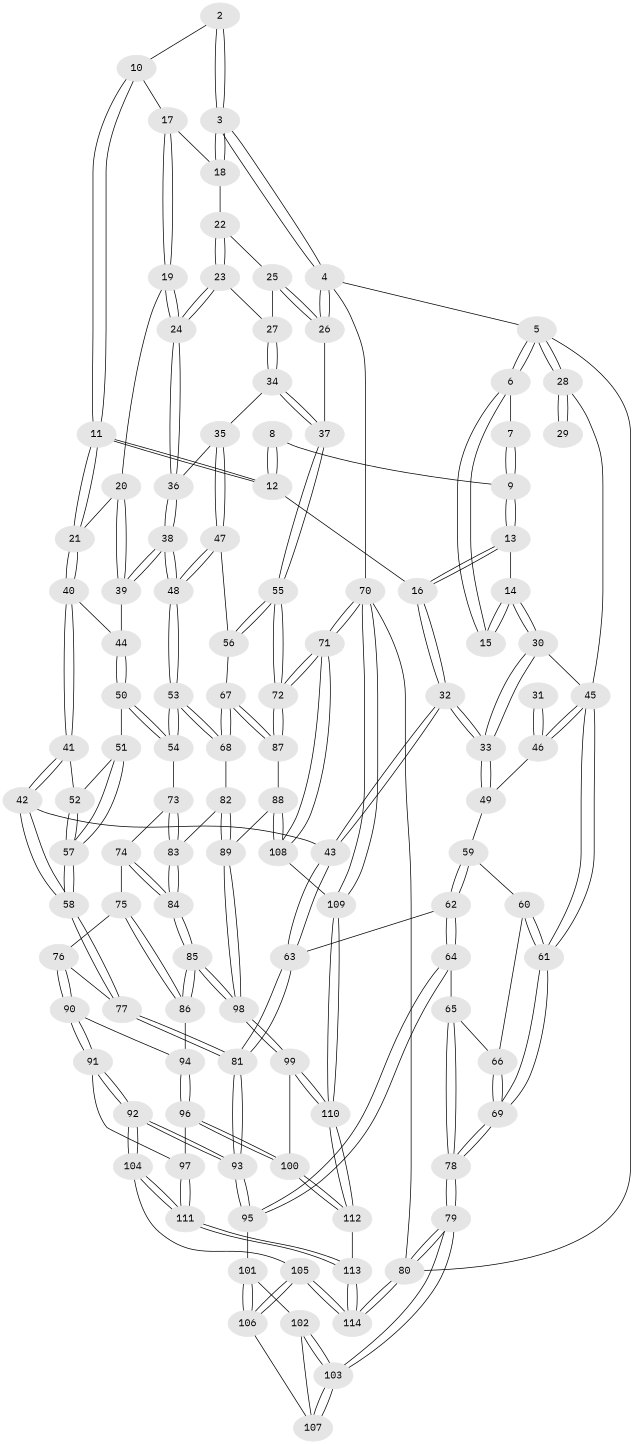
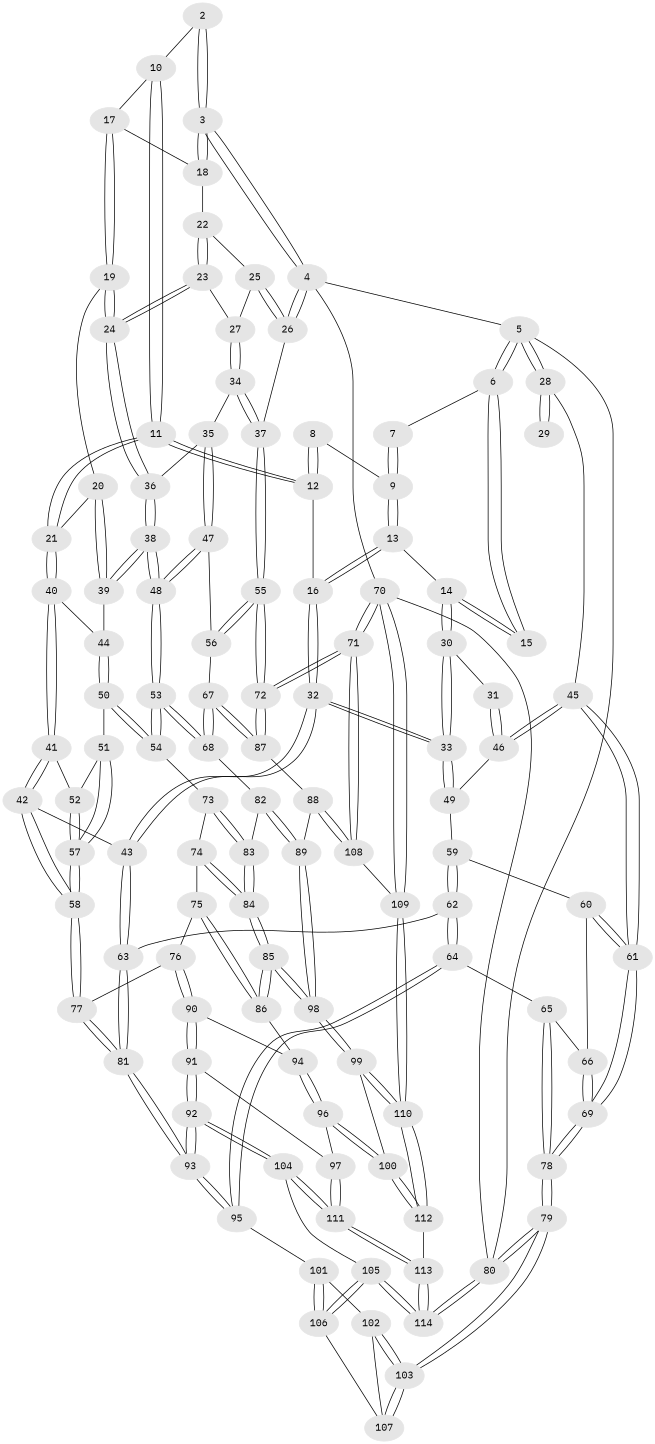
edge "30" -- "45": now "30" -- "31"
